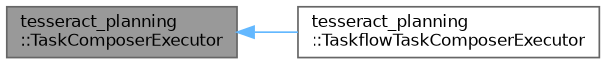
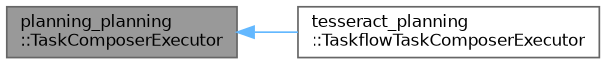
node "tesseract_planning ::TaskComposerExecutor": label "tesseract_planning ::TaskComposerExecutor" -> "planning_planning ::TaskComposerExecutor"
